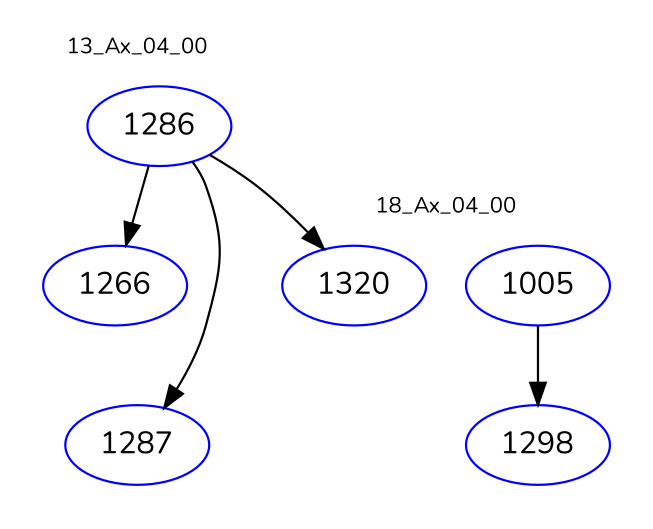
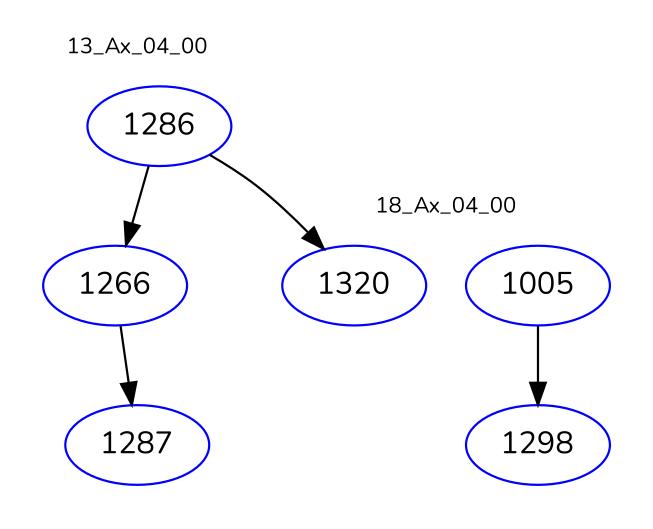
edge "1286" -> "1287": now "1266" -> "1287"
